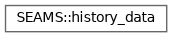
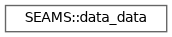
node "SEAMS::history_data": label "SEAMS::history_data" -> "SEAMS::data_data"
